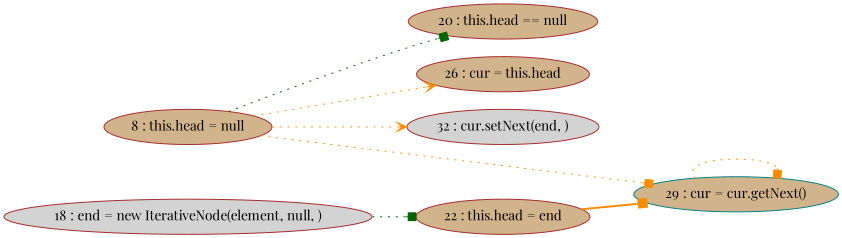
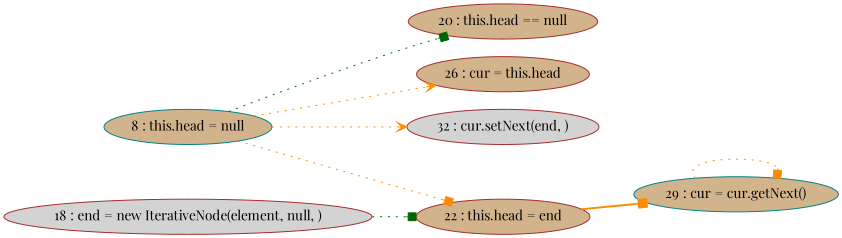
node "8 : this.head = null": color brown -> teal
edge "8 : this.head = null" -> "29 : cur = cur.getNext()": now "8 : this.head = null" -> "22 : this.head = end"
